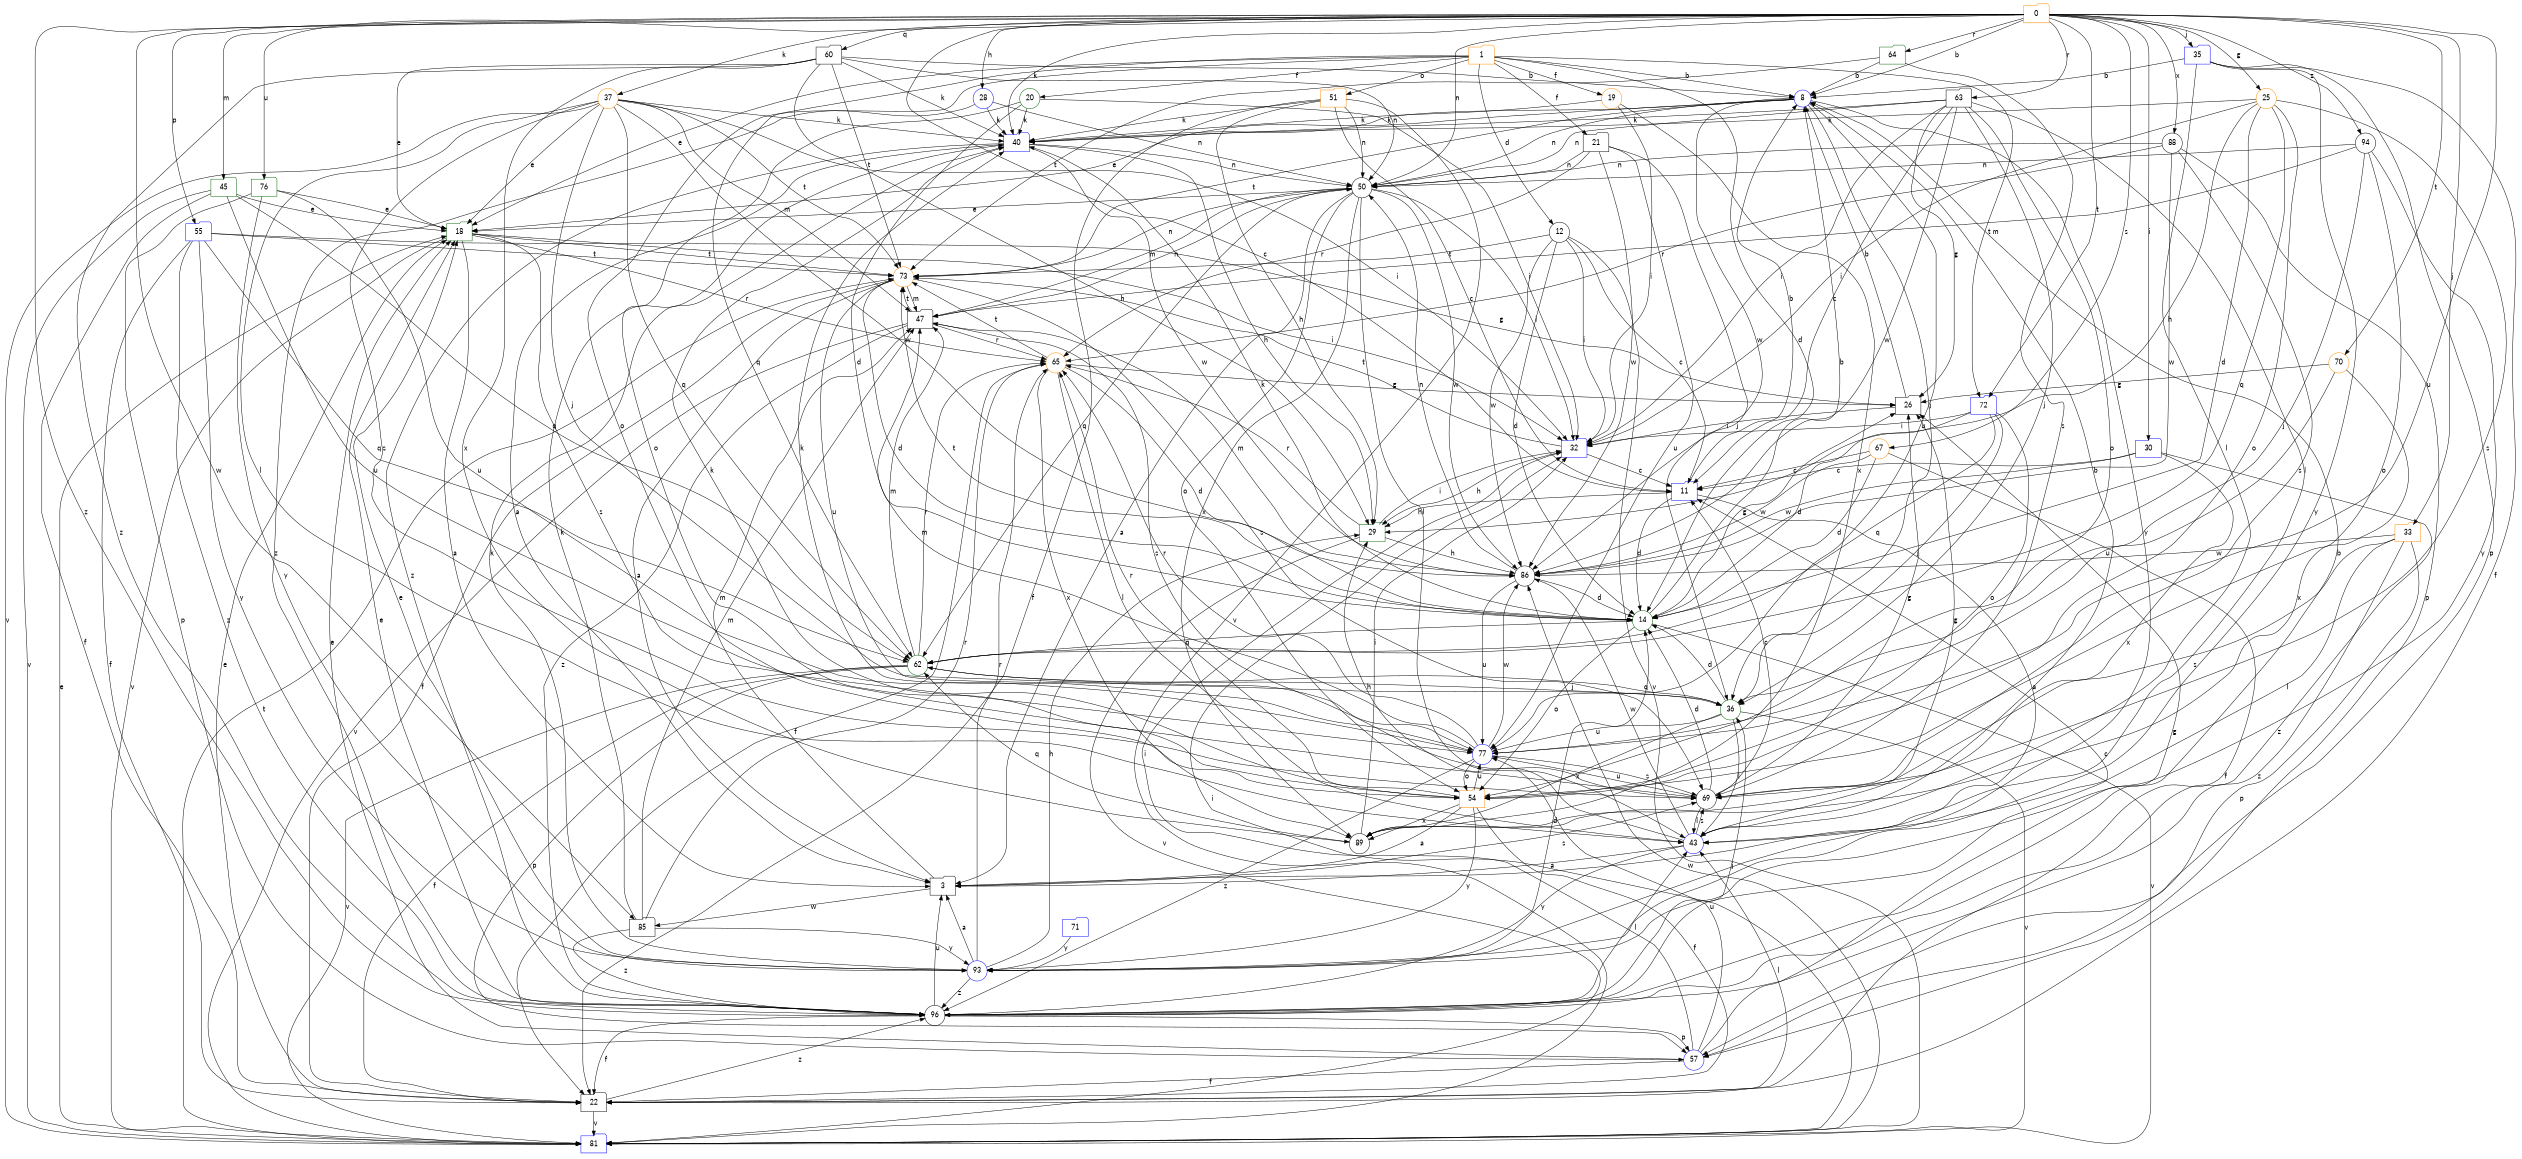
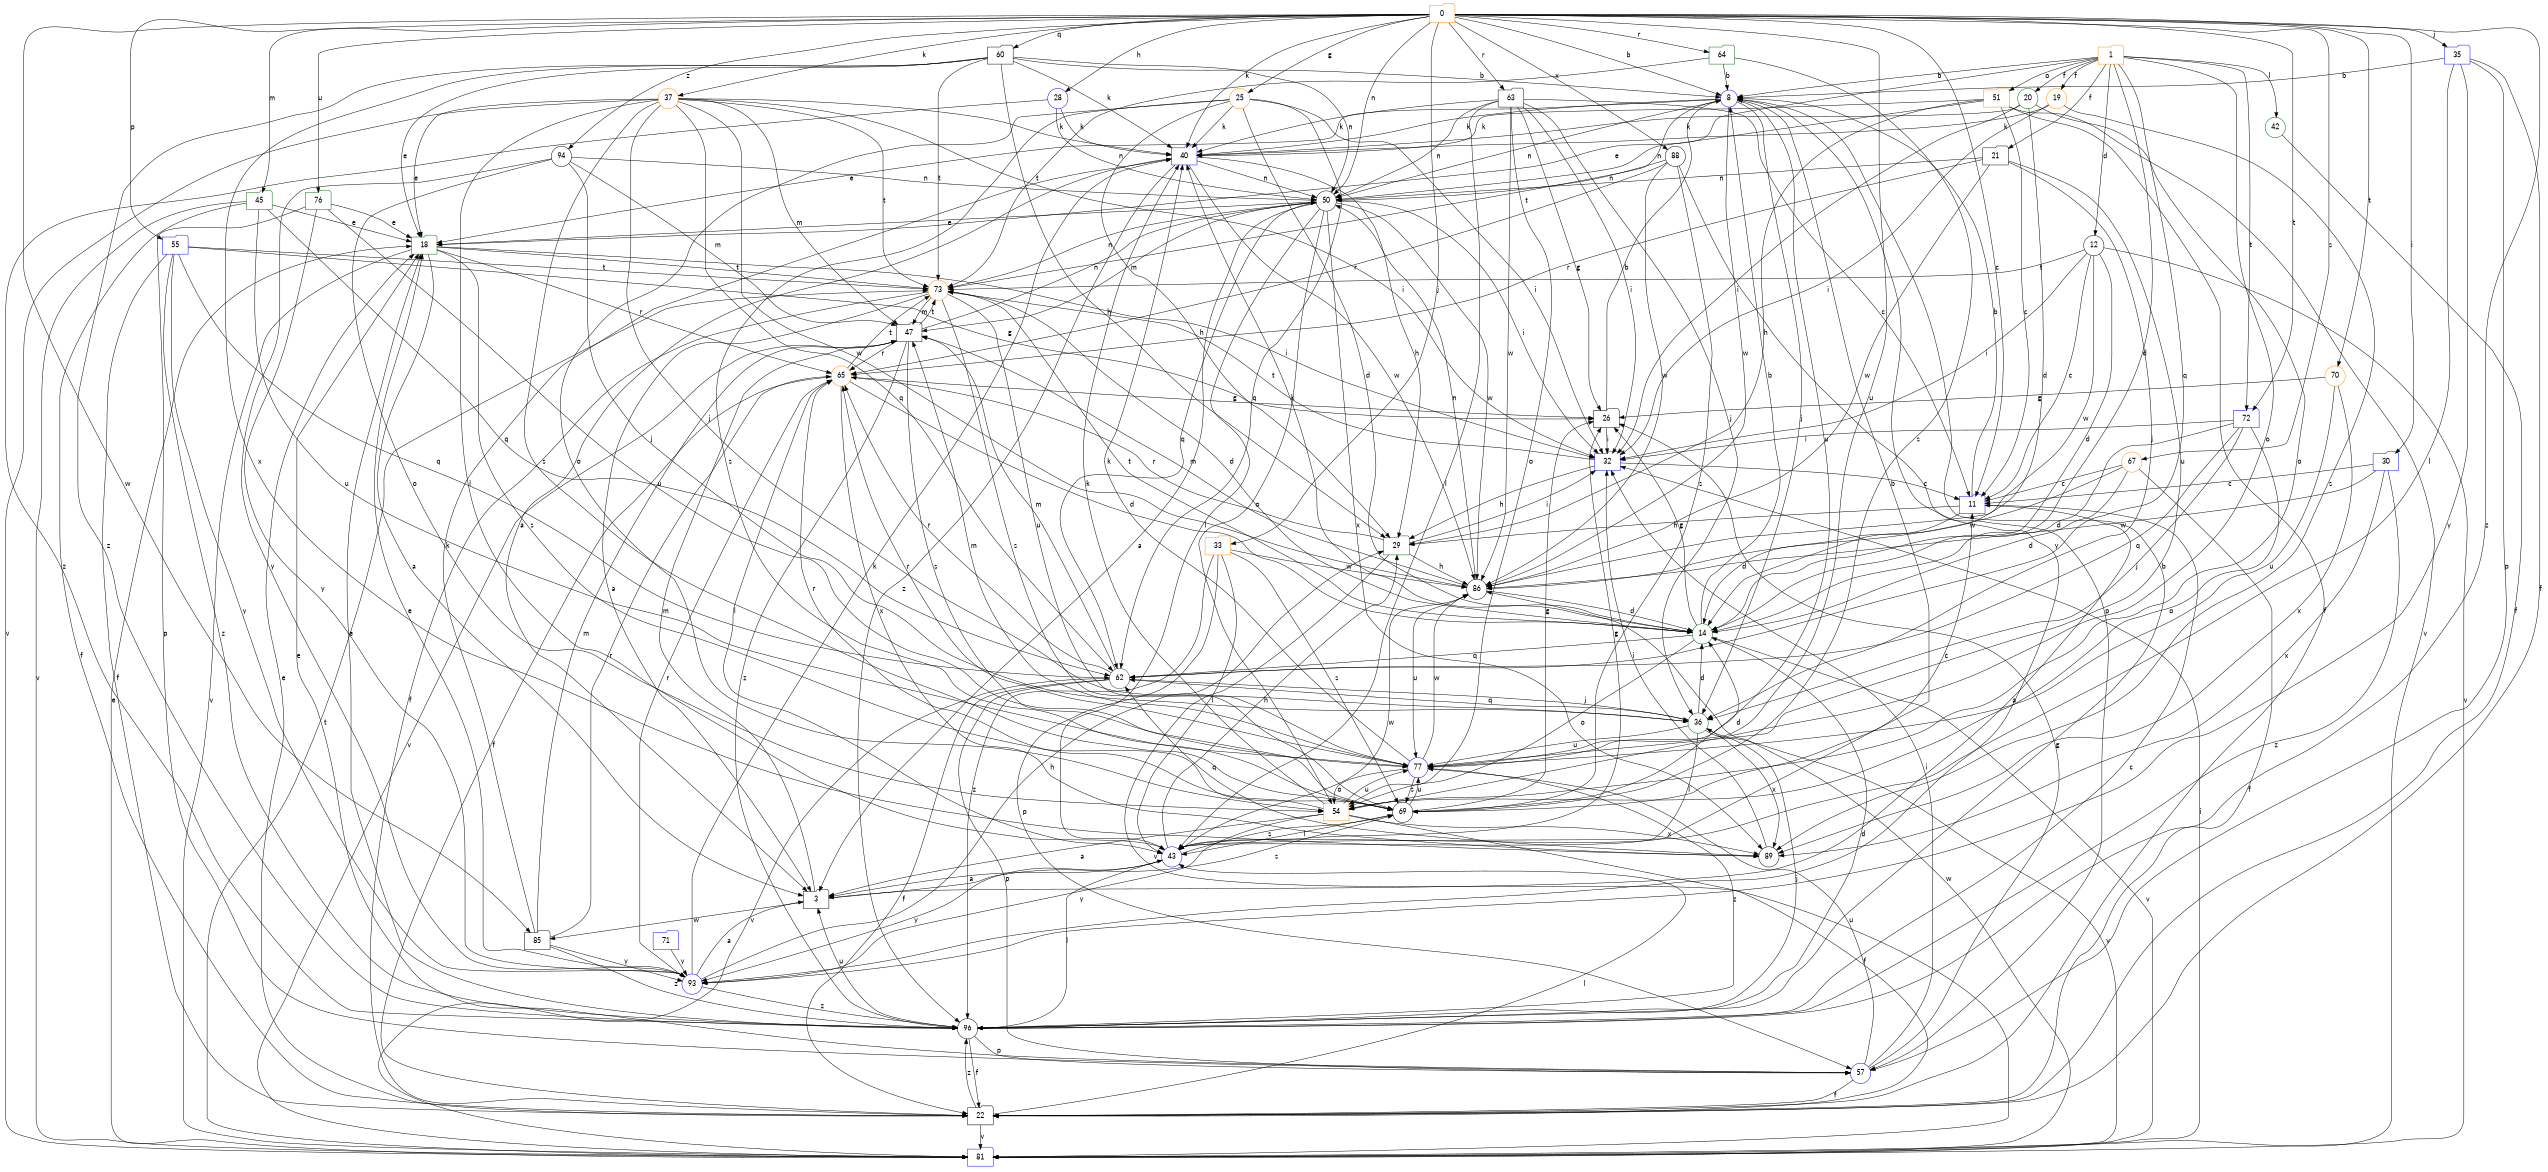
node "42": added
edge "19" -> "89": label "x" -> "s"
